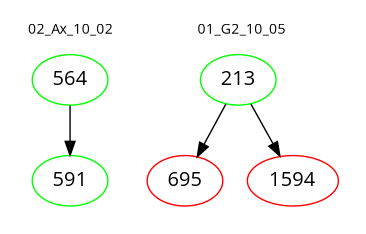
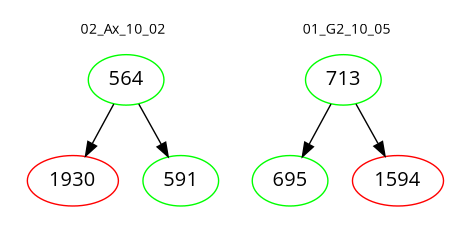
node "213": label "213" -> "713"
node "1930": added
node "695": color red -> green
